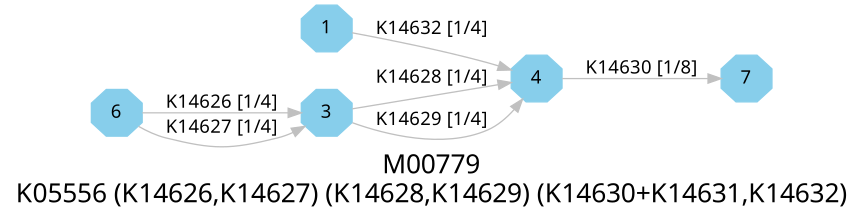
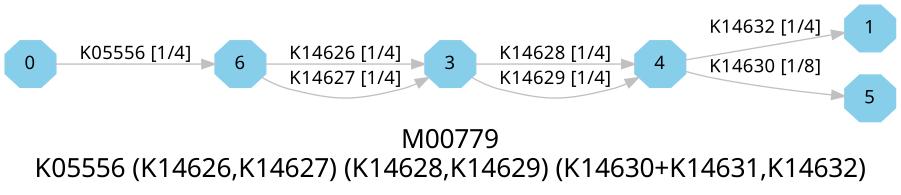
edge "1" -> "4": reversed
node "0": added
node "7": label "7" -> "5"
